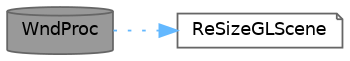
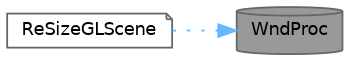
edge "WndProc" -> "ReSizeGLScene": reversed
